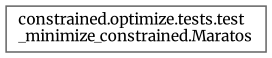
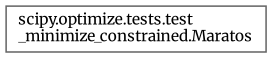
node "constrained.optimize.tests.test _minimize_constrained.Maratos": label "constrained.optimize.tests.test _minimize_constrained.Maratos" -> "scipy.optimize.tests.test _minimize_constrained.Maratos"
